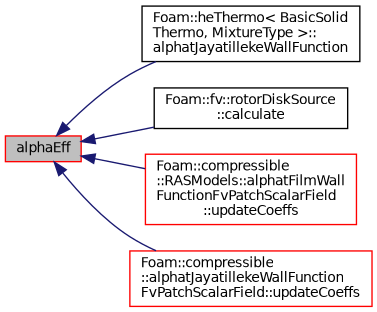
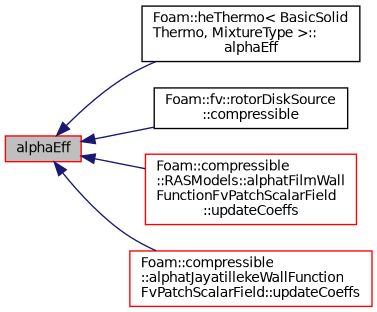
node "Foam::heThermo< BasicSolid Thermo, MixtureType >:: alphatJayatillekeWallFunction": label "Foam::heThermo< BasicSolid Thermo, MixtureType >:: alphatJayatillekeWallFunction" -> "Foam::heThermo< BasicSolid Thermo, MixtureType >:: alphaEff"
node "Foam::fv::rotorDiskSource ::calculate": label "Foam::fv::rotorDiskSource ::calculate" -> "Foam::fv::rotorDiskSource ::compressible"
